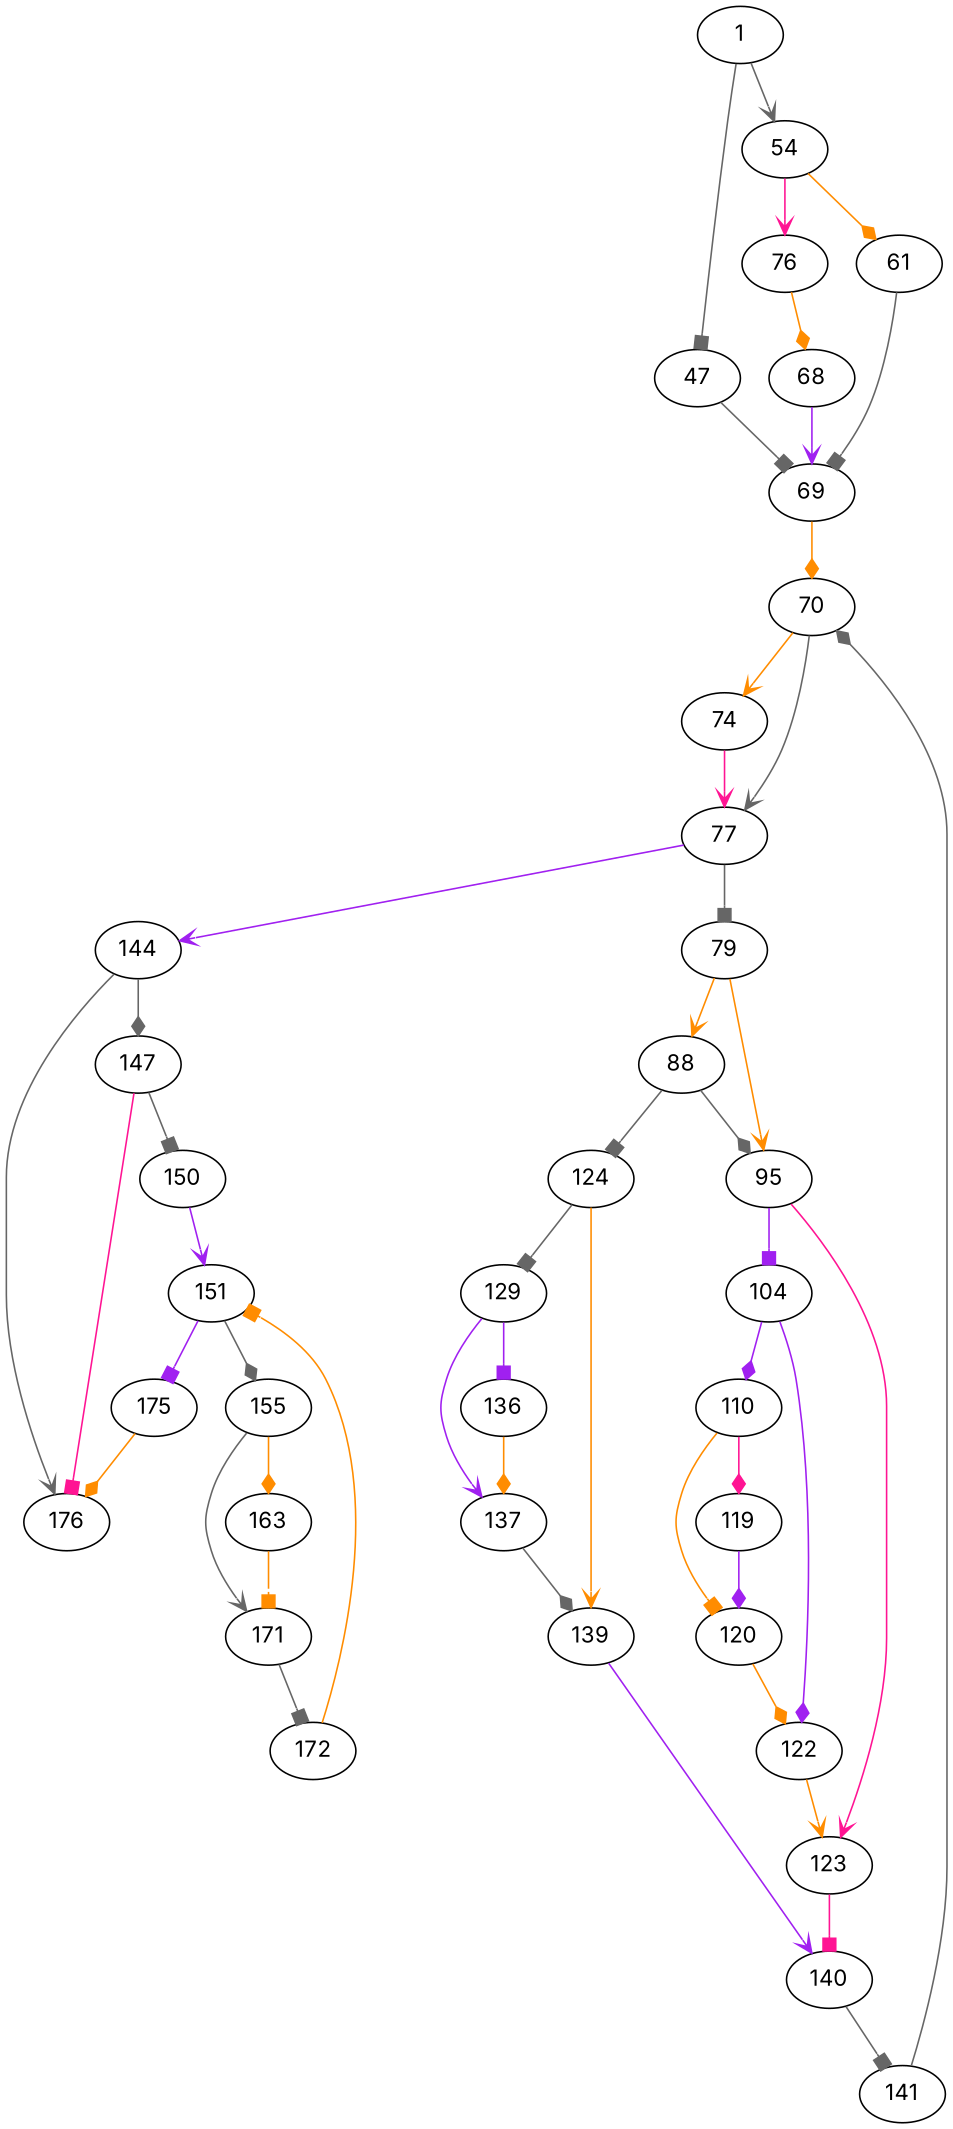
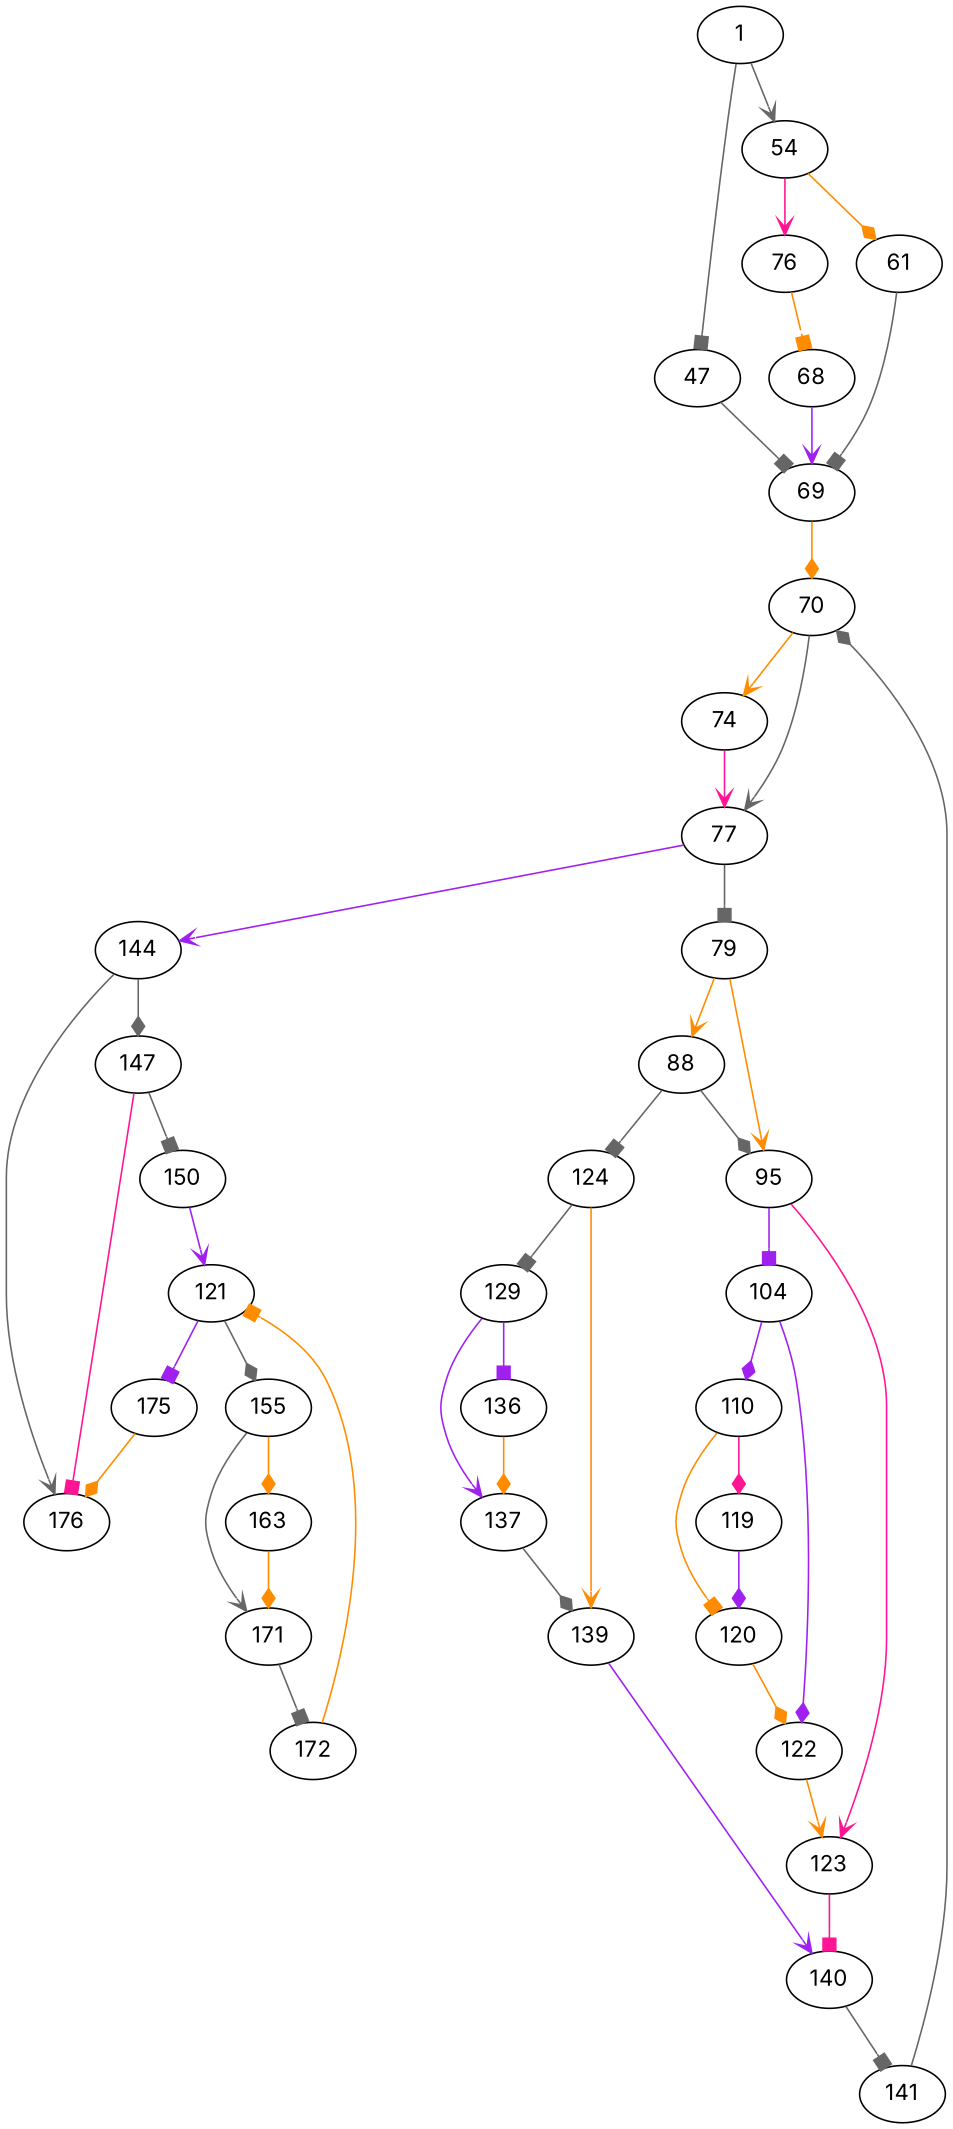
edge "76" -> "68": arrowhead diamond -> box
node "151": label "151" -> "121"
edge "163" -> "171": arrowhead box -> diamond
